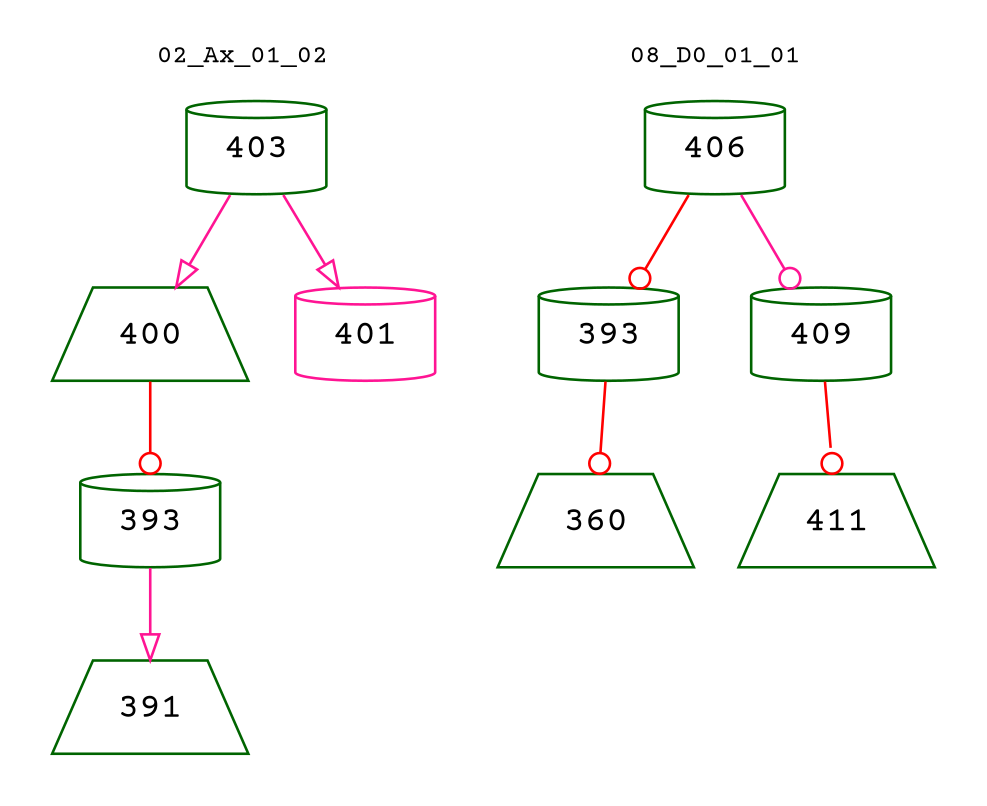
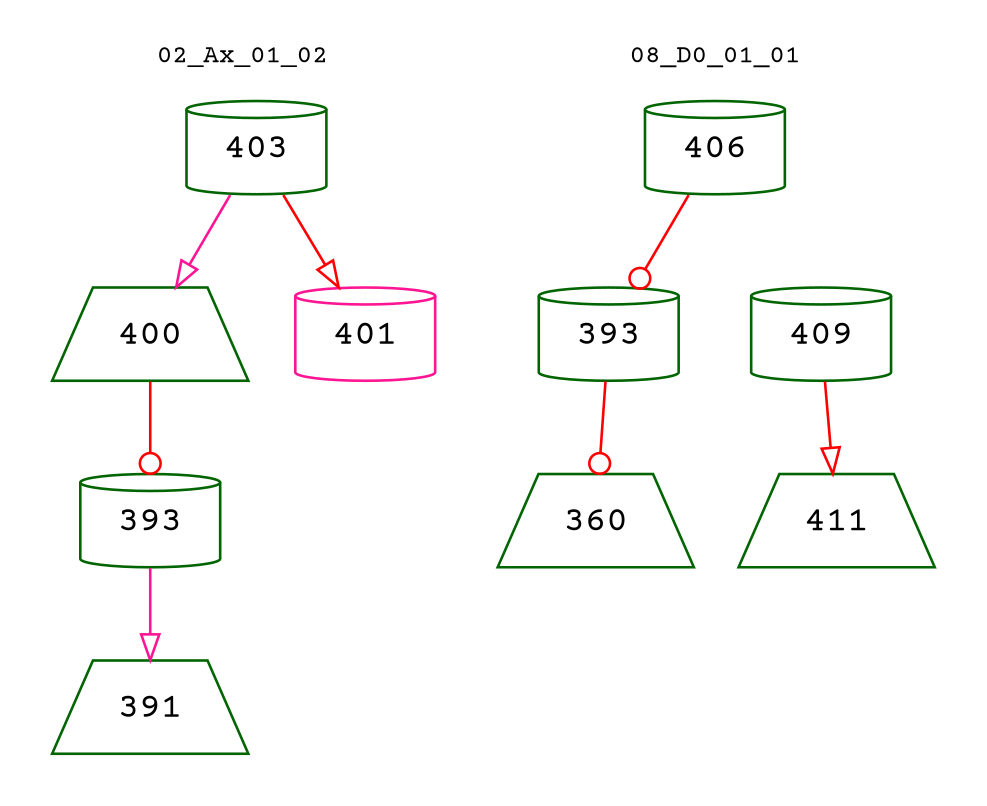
edge "403" -> "401": color deeppink -> red
edge "406" -> "409": removed
edge "409" -> "411": arrowhead odot -> onormal
